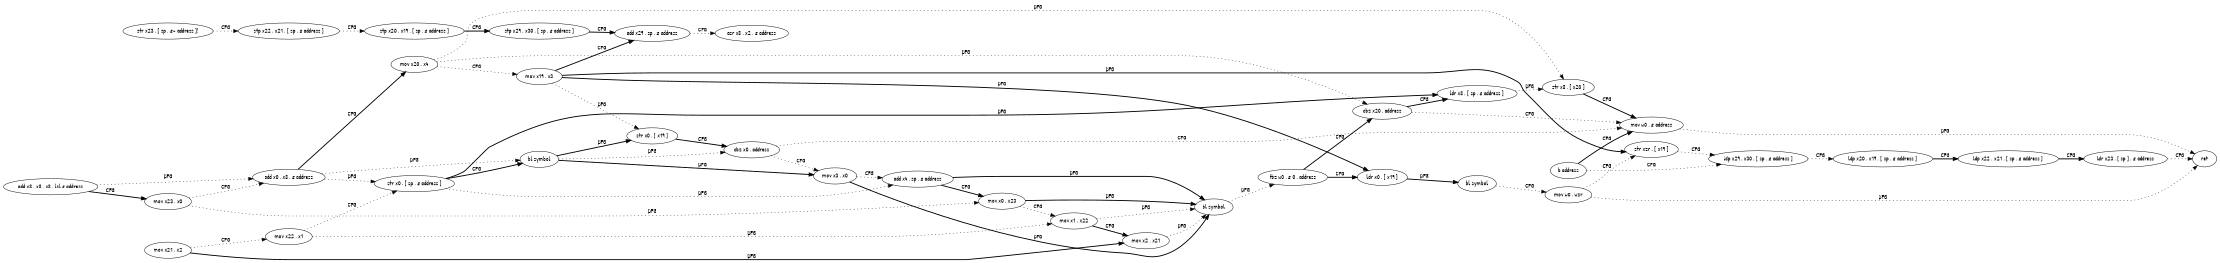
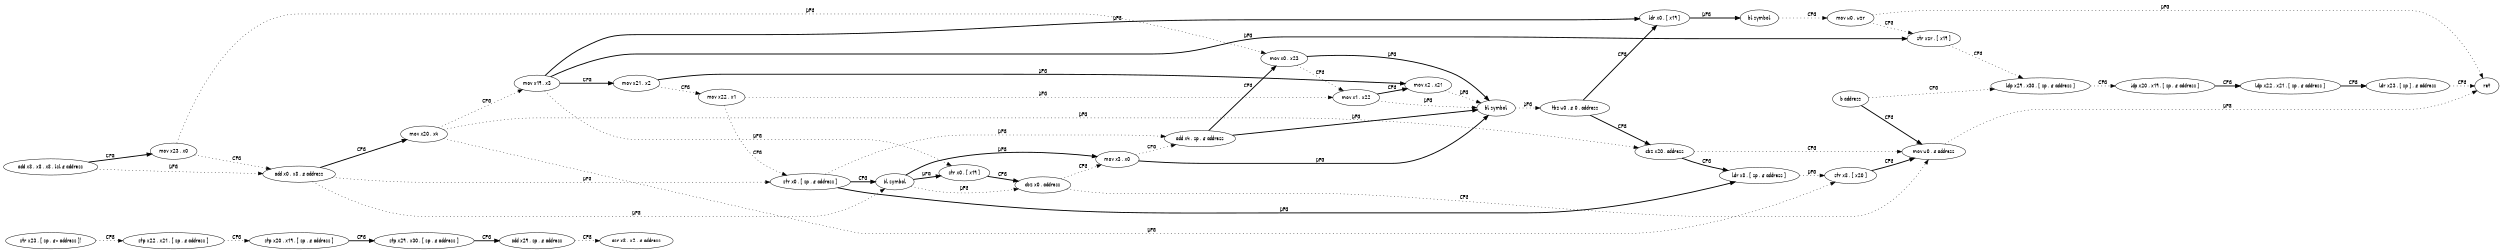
edge "mov x19 , x3" -> "add x29 , sp , # address": now "mov x19 , x3" -> "mov x21 , x2"
